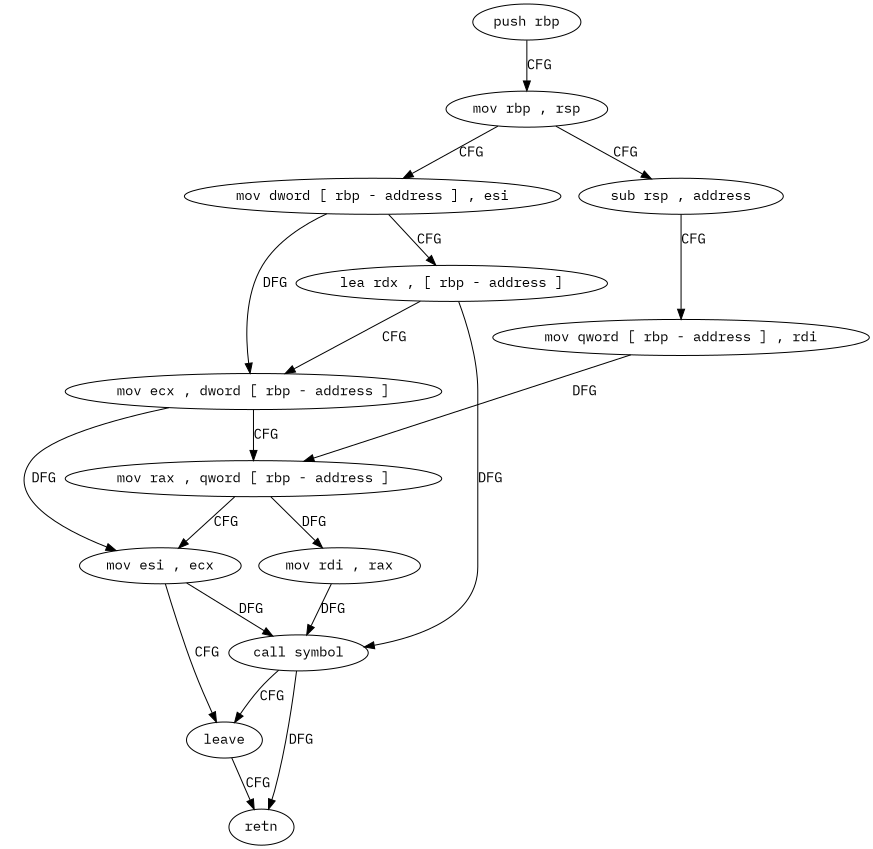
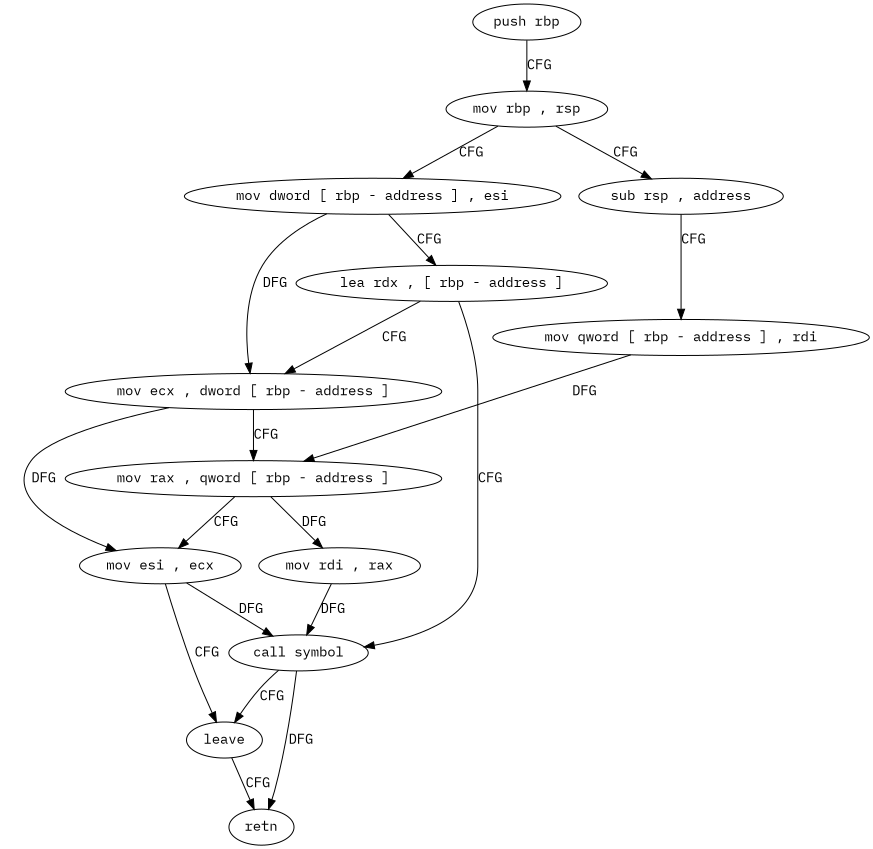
edge "lea rdx , [ rbp - address ]" -> "call symbol": label "DFG" -> "CFG"
